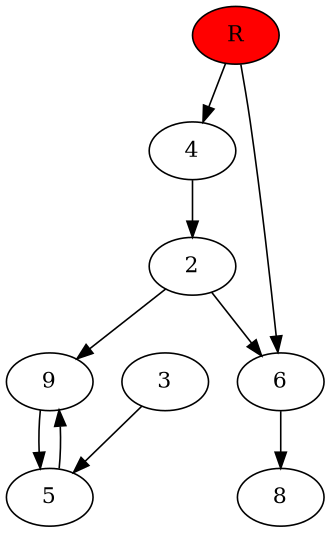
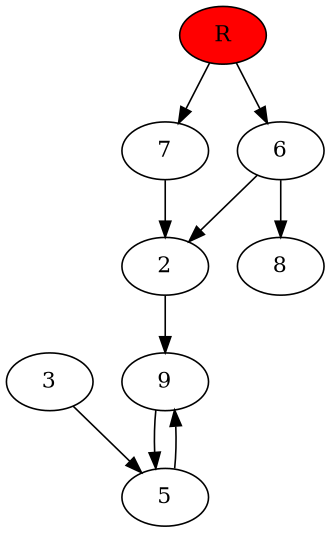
node "4": label "4" -> "7"
edge "2" -> "6": reversed
